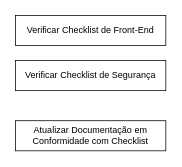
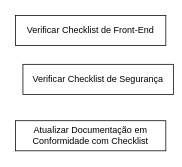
node "Verificar Checklist de Segurança": moved (90, 75) -> (98, 79)
